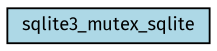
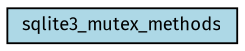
node "sqlite3_mutex_sqlite": label "sqlite3_mutex_sqlite" -> "sqlite3_mutex_methods"
